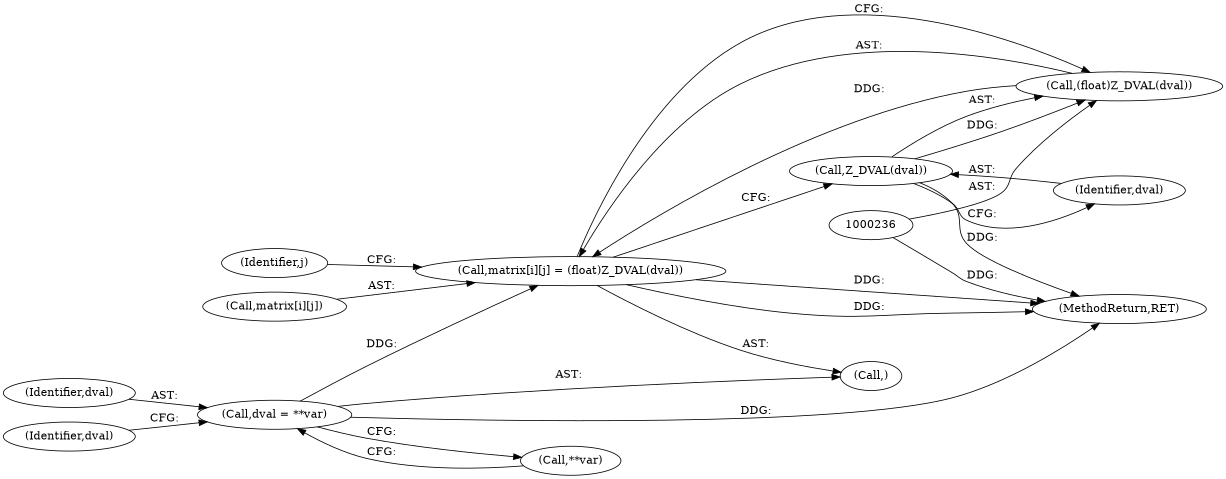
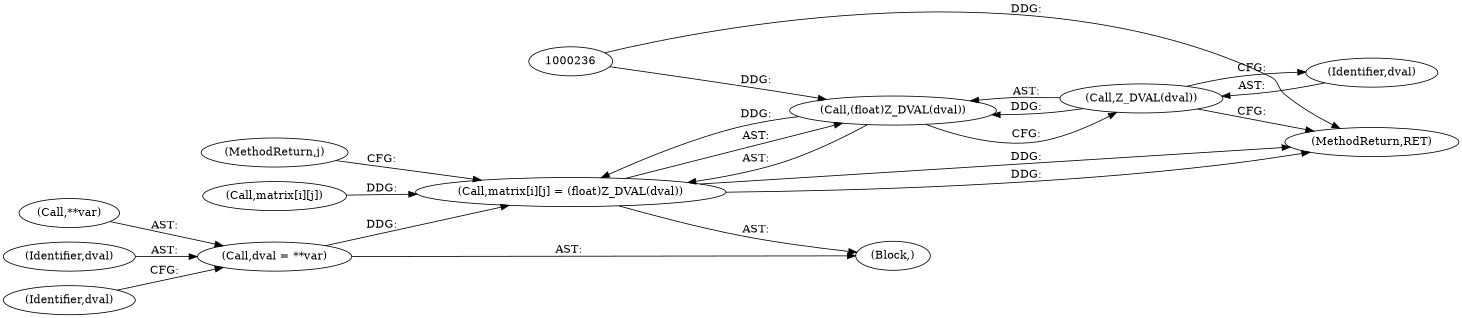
edge "(Call,matrix[i][j] = (float)Z_DVAL(dval))" -> "(Call,(float)Z_DVAL(dval))": label "CFG: " -> "AST: "
edge "1000236" -> "(Call,(float)Z_DVAL(dval))": label "AST: " -> "DDG: "
edge "(Call,matrix[i][j] = (float)Z_DVAL(dval))" -> "(Call,Z_DVAL(dval))": now "(Call,(float)Z_DVAL(dval))" -> "(Call,Z_DVAL(dval))"
edge "(Call,Z_DVAL(dval))" -> "(MethodReturn,RET)": label "DDG: " -> "CFG: "
node "(Identifier,j)": label "(Identifier,j)" -> "(MethodReturn,j)"
edge "(Call,matrix[i][j])" -> "(Call,matrix[i][j] = (float)Z_DVAL(dval))": label "AST: " -> "DDG: "
node "(Call,)": label "(Call,)" -> "(Block,)"
edge "(Call,dval = **var)" -> "(MethodReturn,RET)": removed, label "DDG:"
edge "(Call,dval = **var)" -> "(Call,**var)": removed, label "CFG:"
edge "(Call,**var)" -> "(Call,dval = **var)": label "CFG: " -> "AST: "
